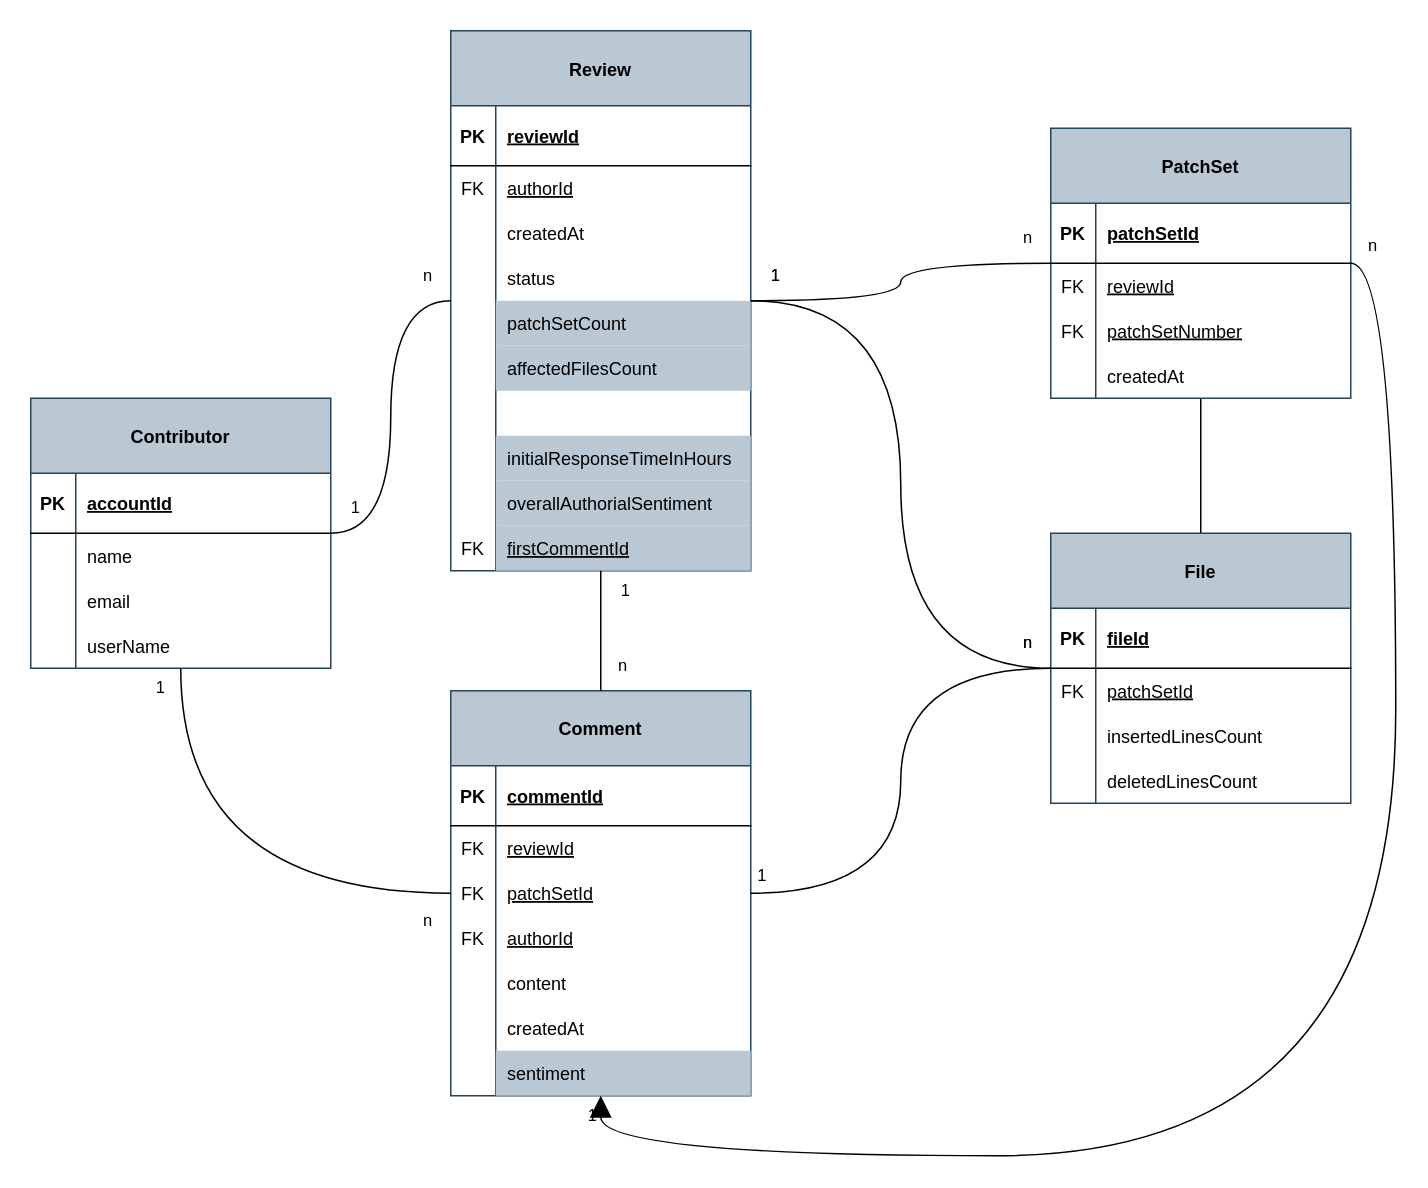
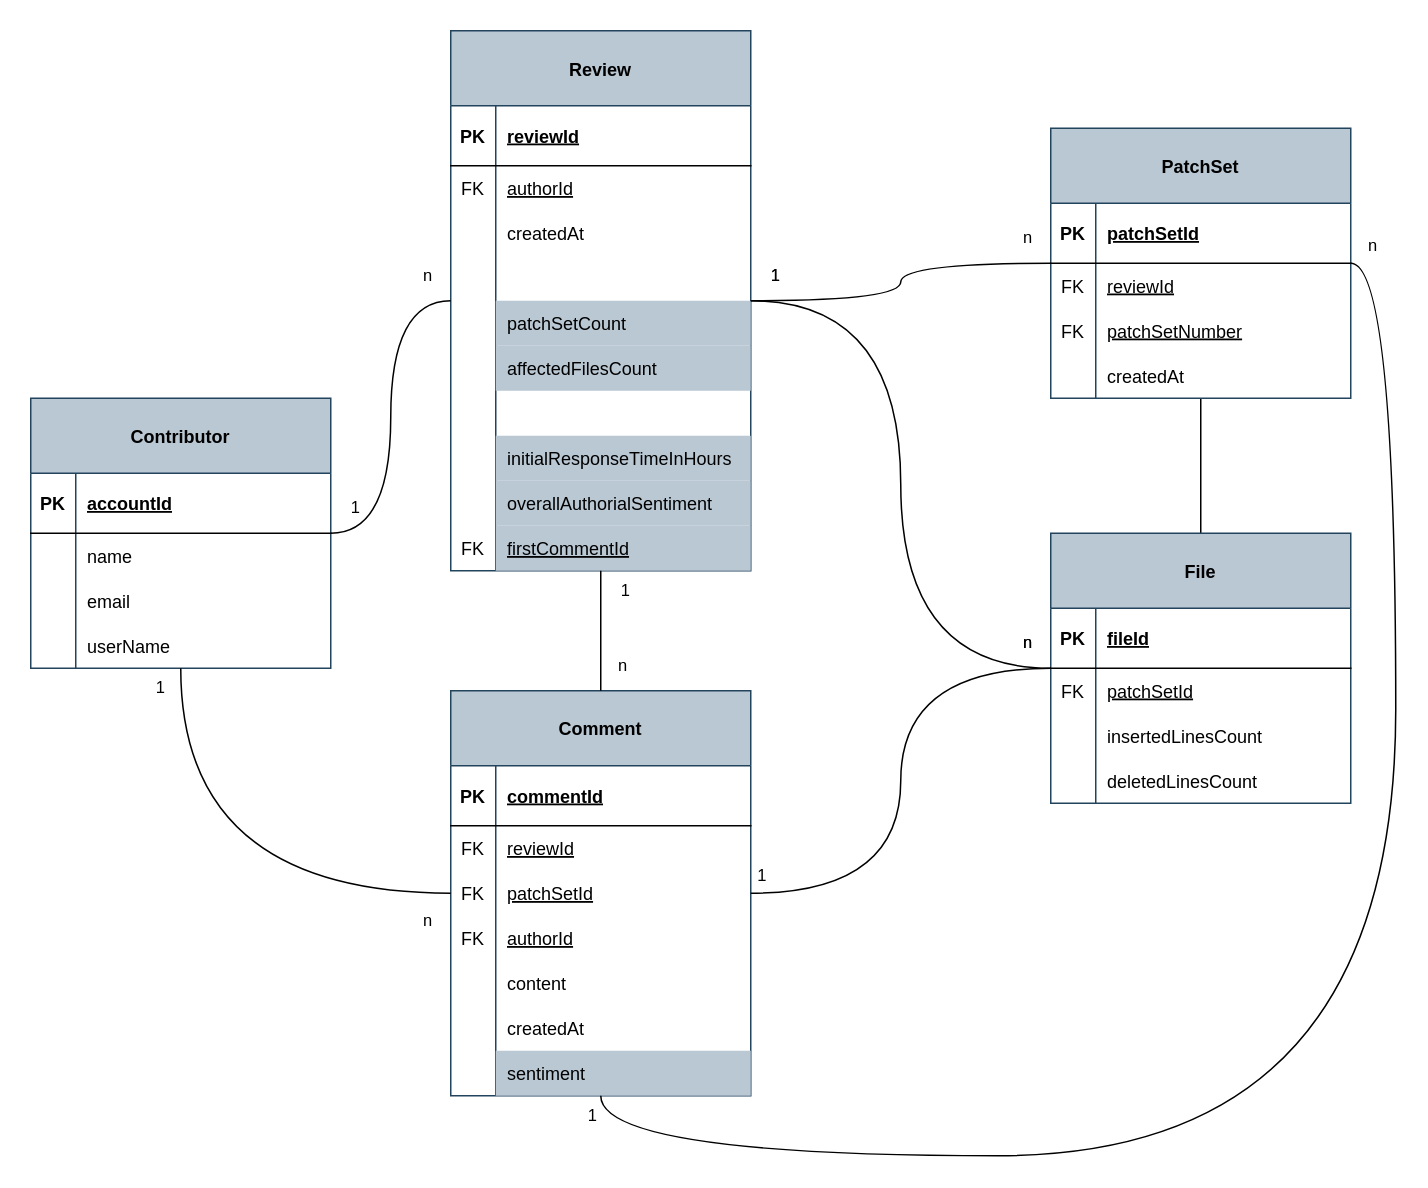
node "status": removed
edge "PatchSet" -> "Comment": arrowhead block -> none
